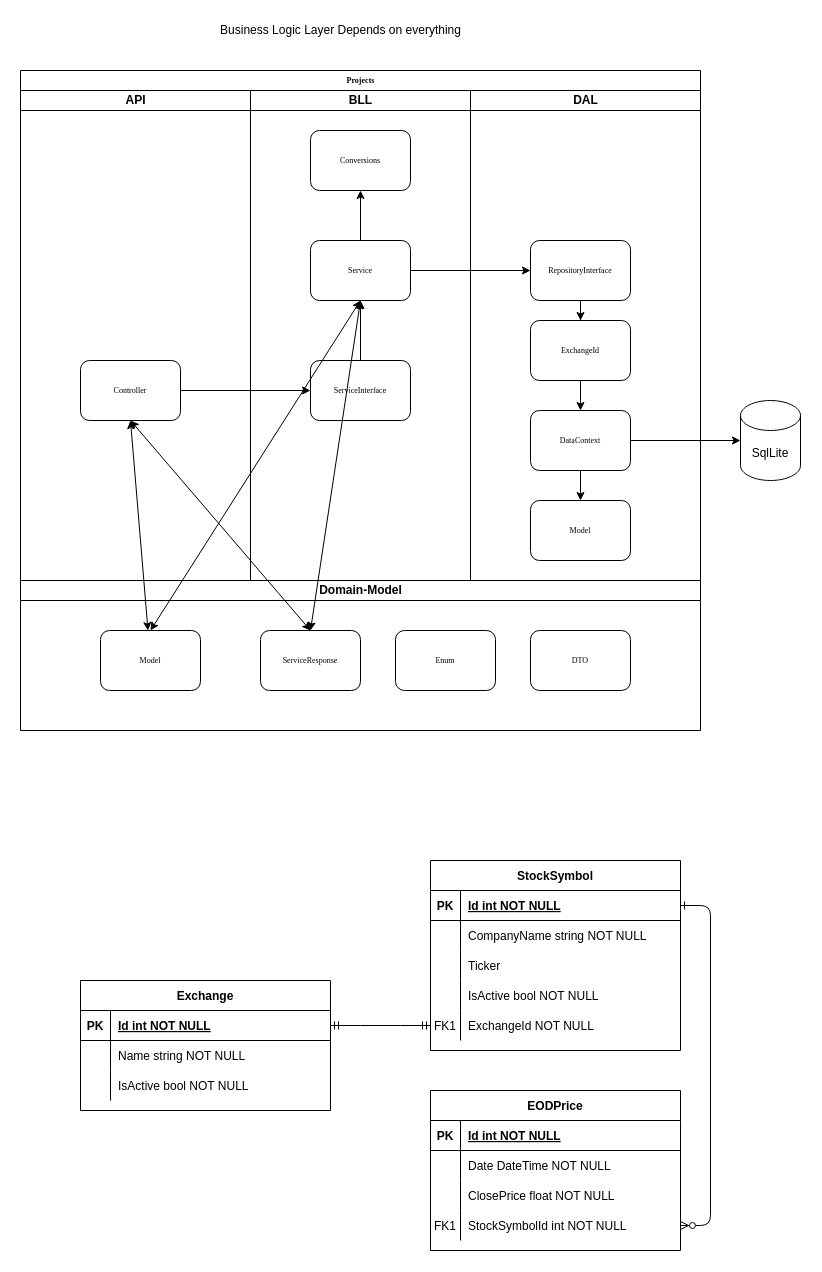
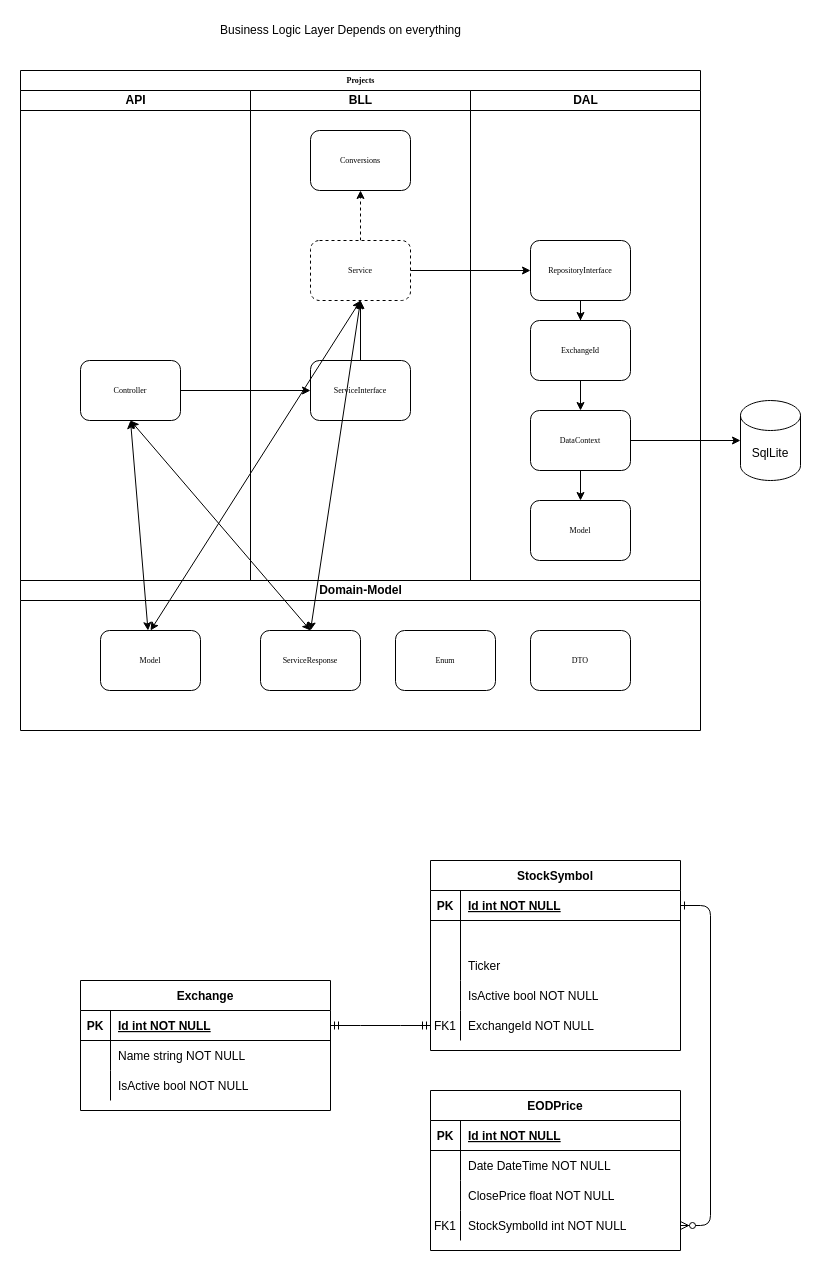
edge "Service" -> "Conversions": style solid -> dashed
node "Service": style solid -> dashed
node "CompanyName string NOT NULL": removed
